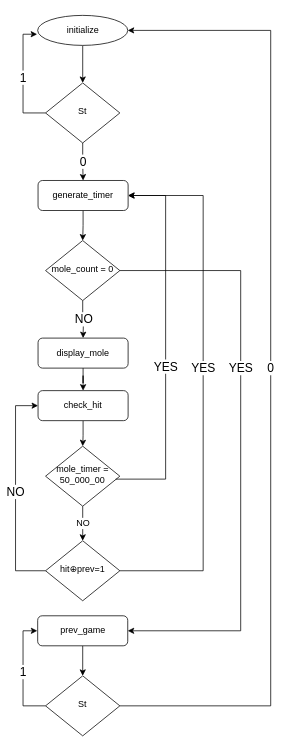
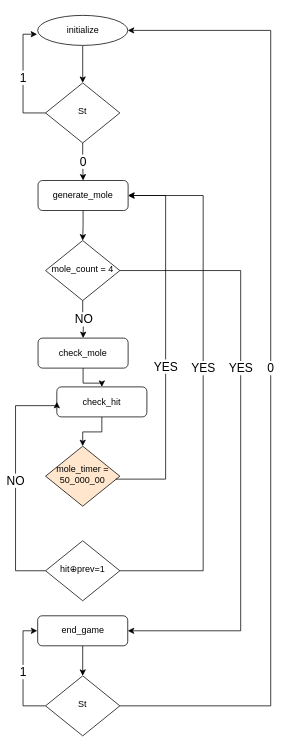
node "generate_timer": label "generate_timer" -> "generate_mole"
node "mole_count = 0": label "mole_count = 0" -> "mole_count = 4"
node "display_mole": label "display_mole" -> "check_mole"
node "check_hit": moved (83, 405) -> (102, 402)
node "mole_timer = 50_000_00": fillcolor #ffffff -> #ffe6cc
edge "mole_timer = 50_000_00" -> "hit⊕prev=1": removed, label "NO"
node "prev_game": label "prev_game" -> "end_game"
